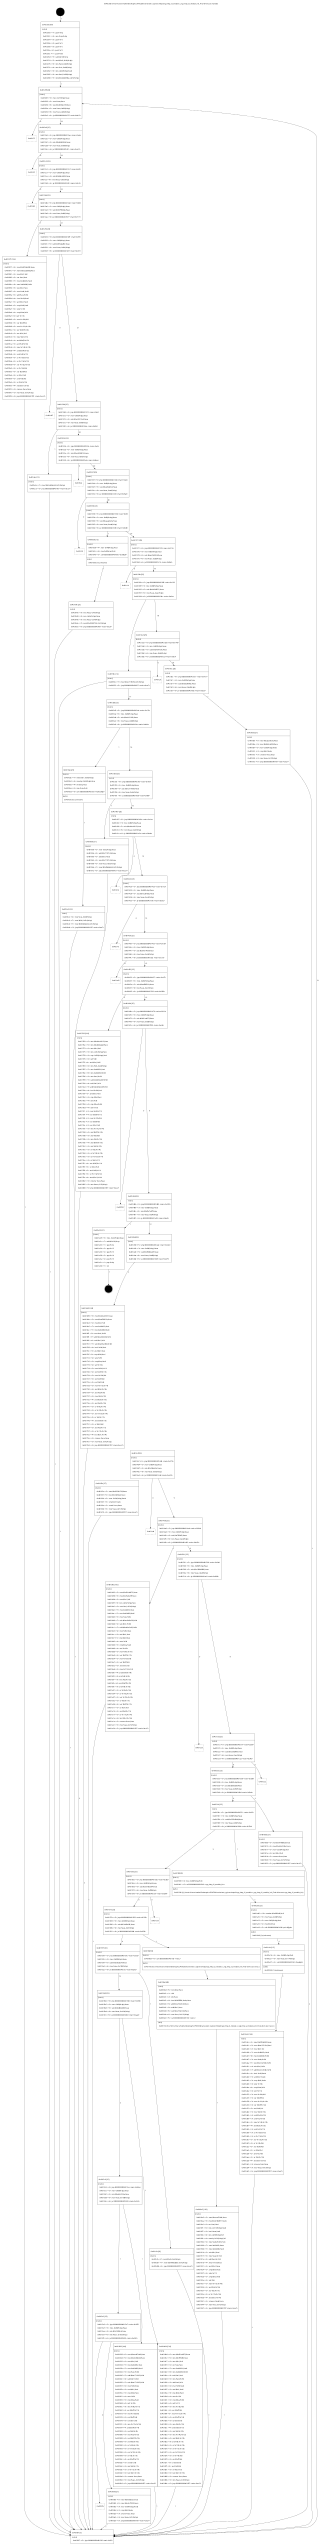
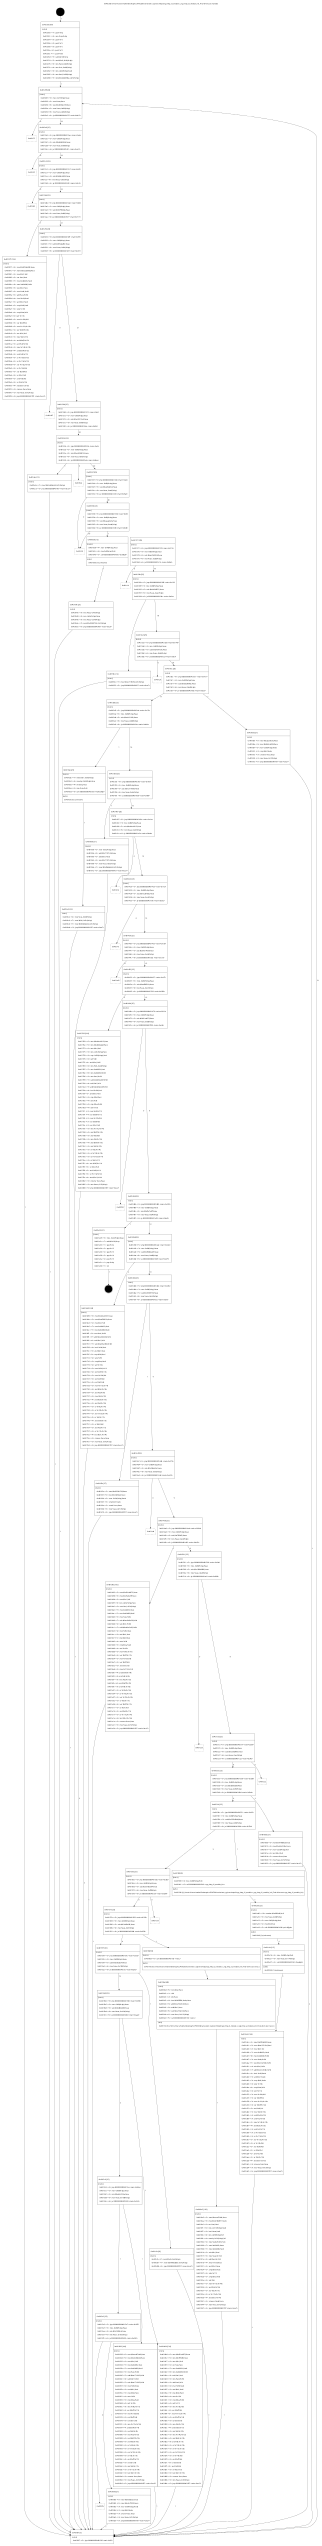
edge "0x40130d [25]" -> "0x401abc [12]": now "0x401326 [25]" -> "0x401abc [12]"
edge "0x401358 [25]" -> "0x401371 [25]": now "0x401358 [25]" -> "0x401c08"
edge "0x40194c [12]" -> "0x4013d5 [25]": now "0x4013bc [25]" -> "0x4013d5 [25]"
node "0x4014b6 [25]": added
